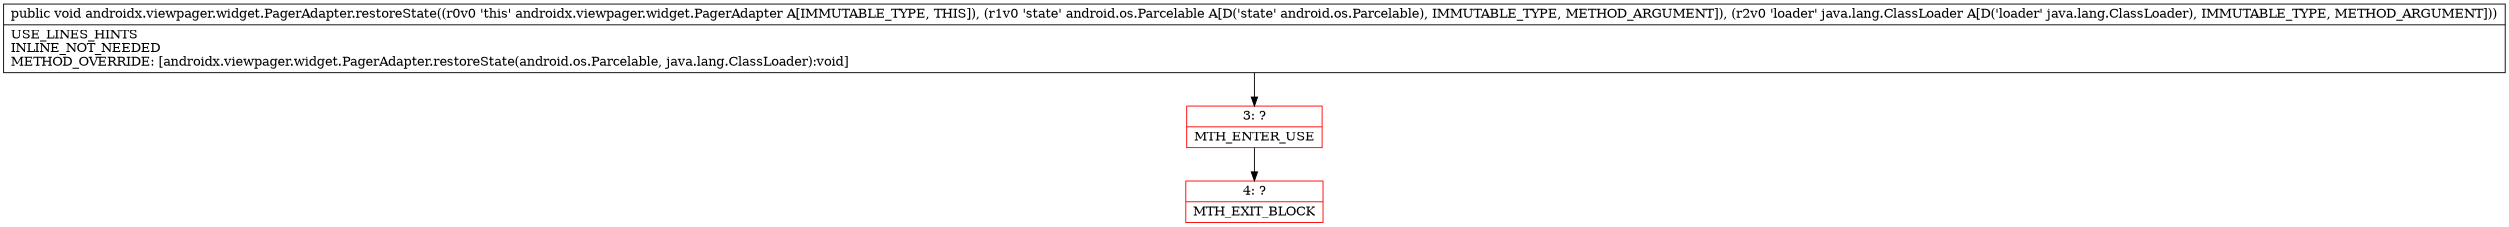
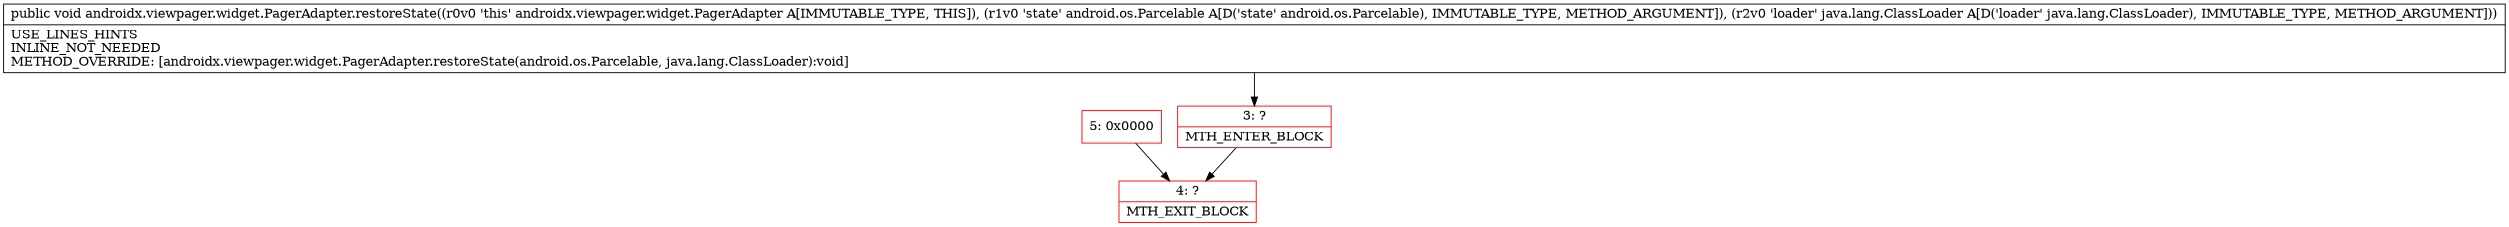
node "5: 0x0000": added
node "3: ?": text "MTH_ENTER_USE" -> "MTH_ENTER_BLOCK"
